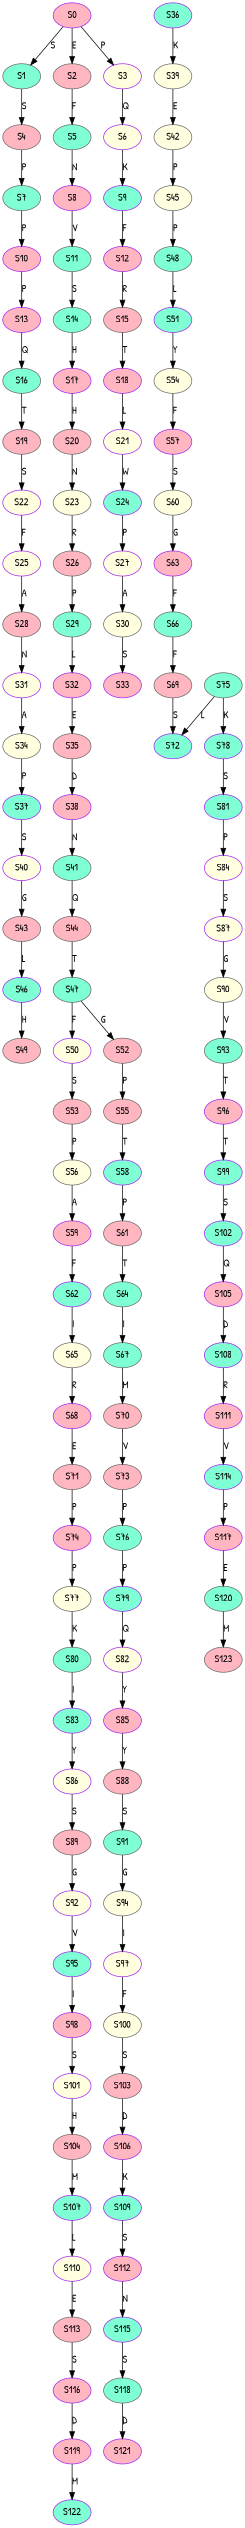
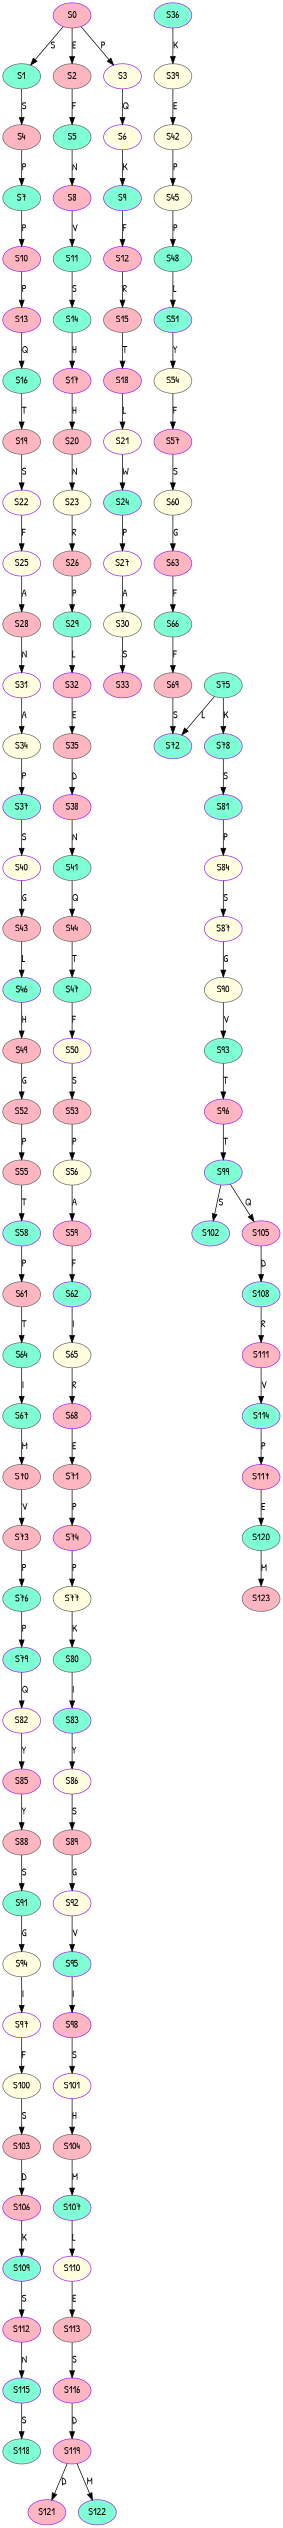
edge "S47" -> "S52": now "S49" -> "S52"
edge "S102" -> "S105": now "S99" -> "S105"
edge "S118" -> "S121": now "S119" -> "S121"
